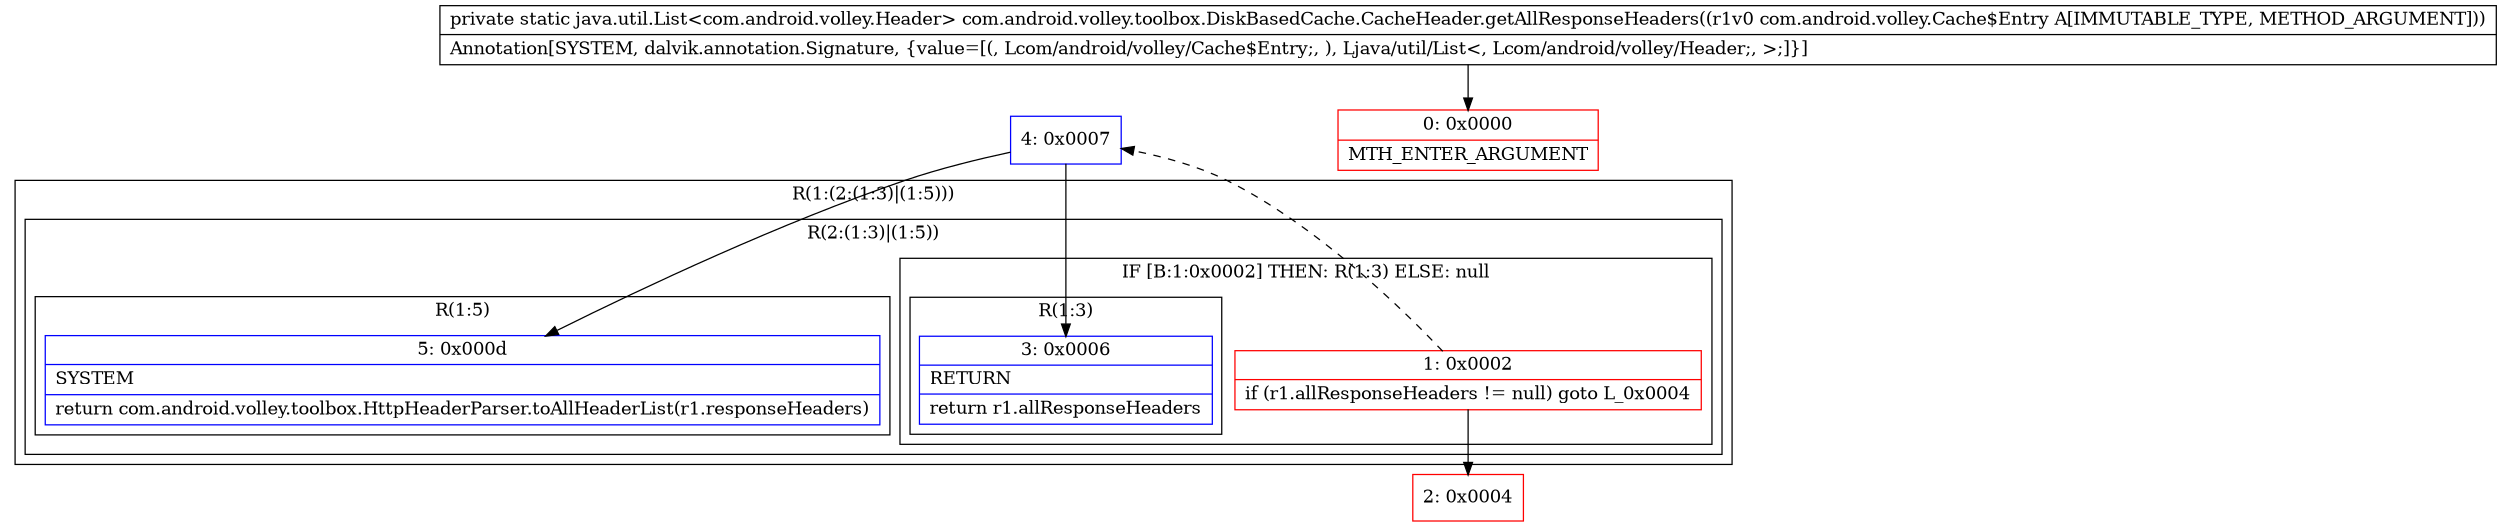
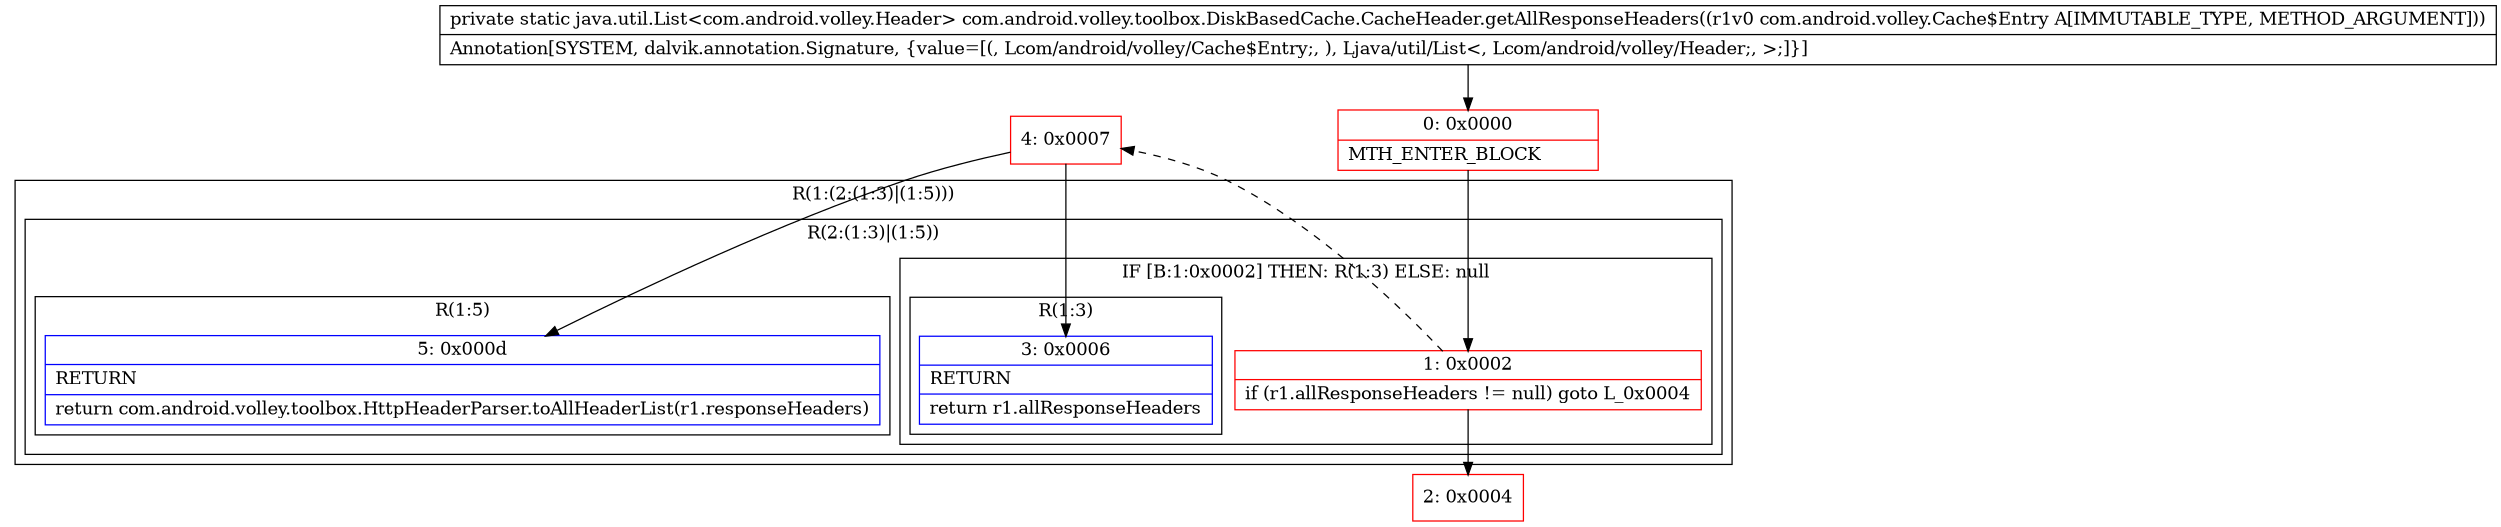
node "4: 0x0007": color blue -> red
node "0: 0x0000": text "MTH_ENTER_ARGUMENT" -> "MTH_ENTER_BLOCK"
edge "0: 0x0000" -> "1: 0x0002": added
node "5: 0x000d": text "SYSTEM" -> "RETURN"
